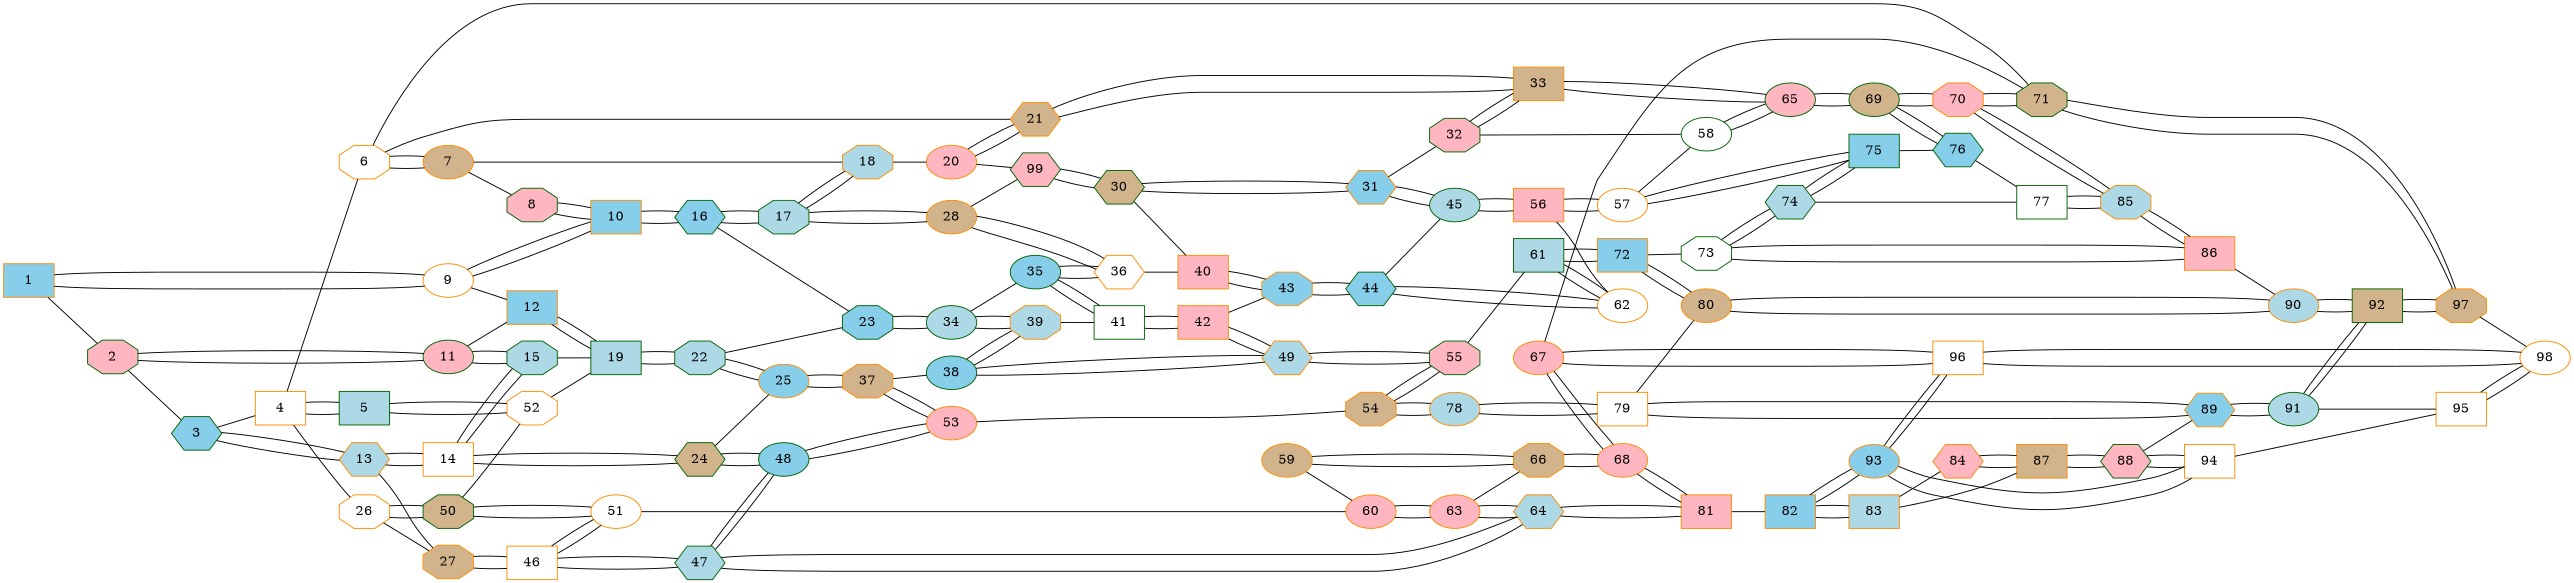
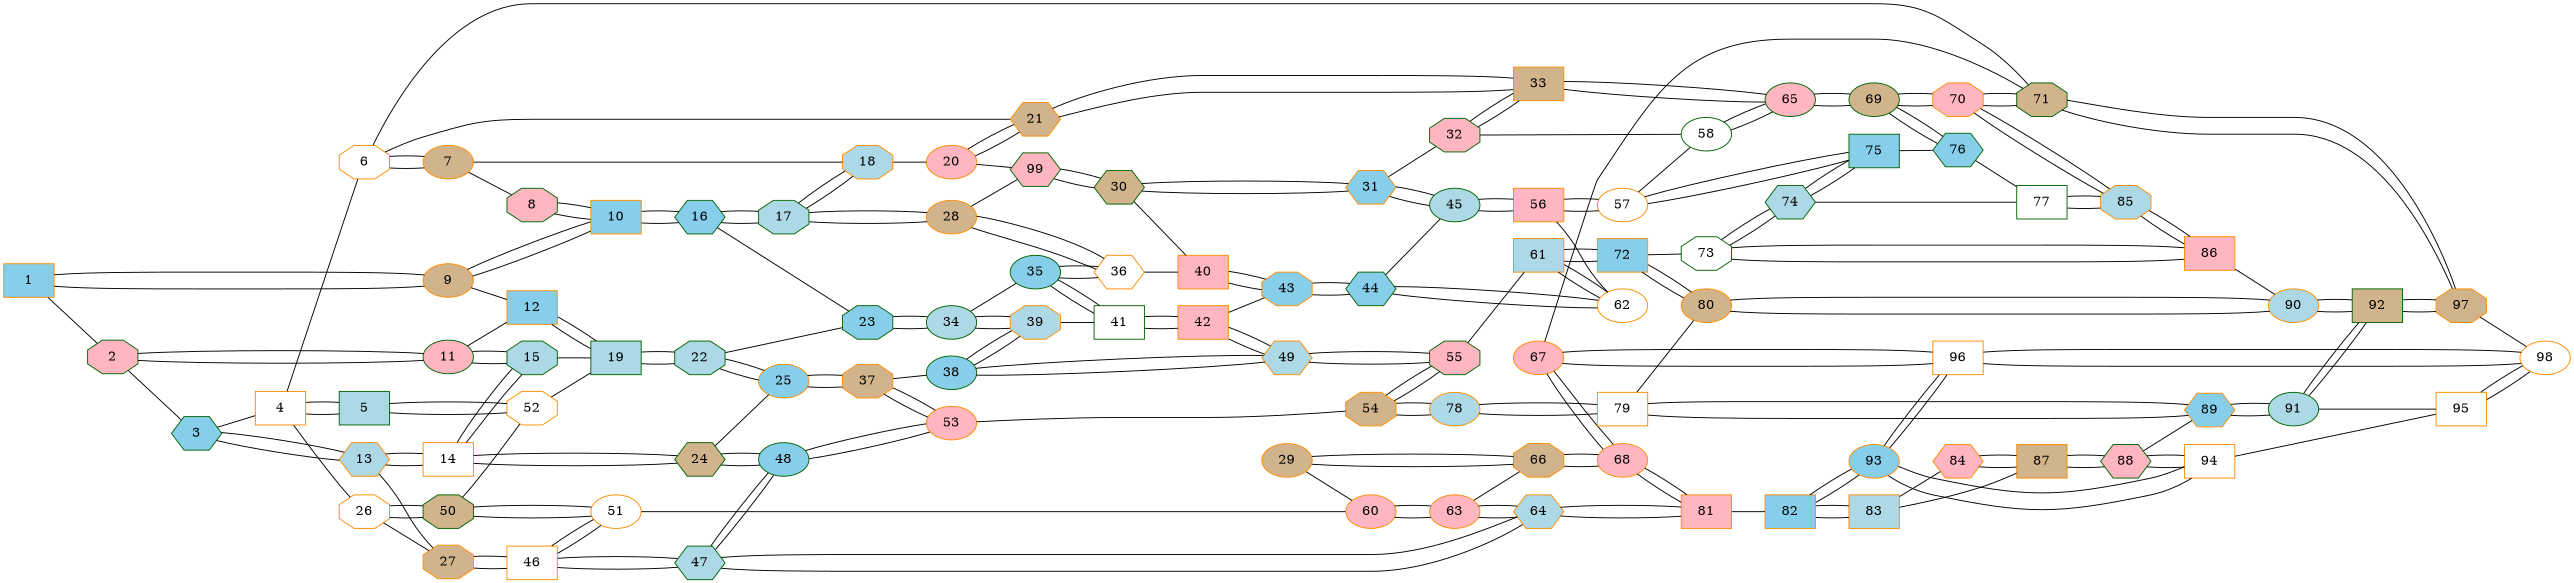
node "61": color darkgreen -> darkorange
node "9": fillcolor white -> tan
node "59": label "59" -> "29"
